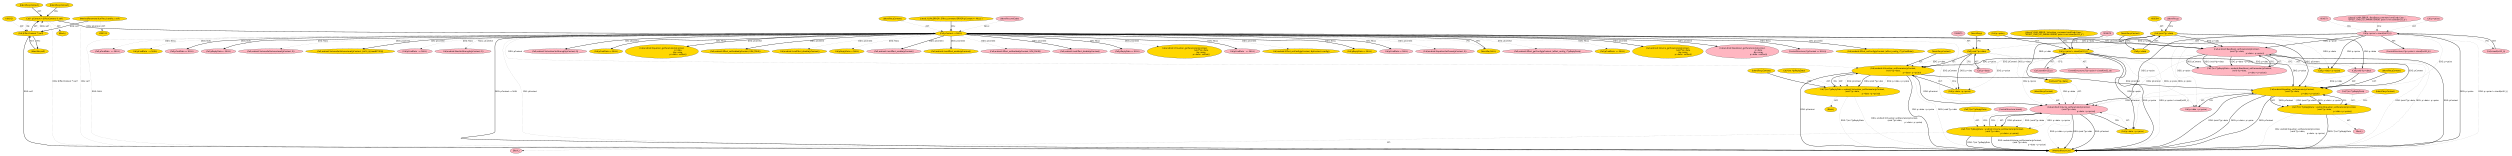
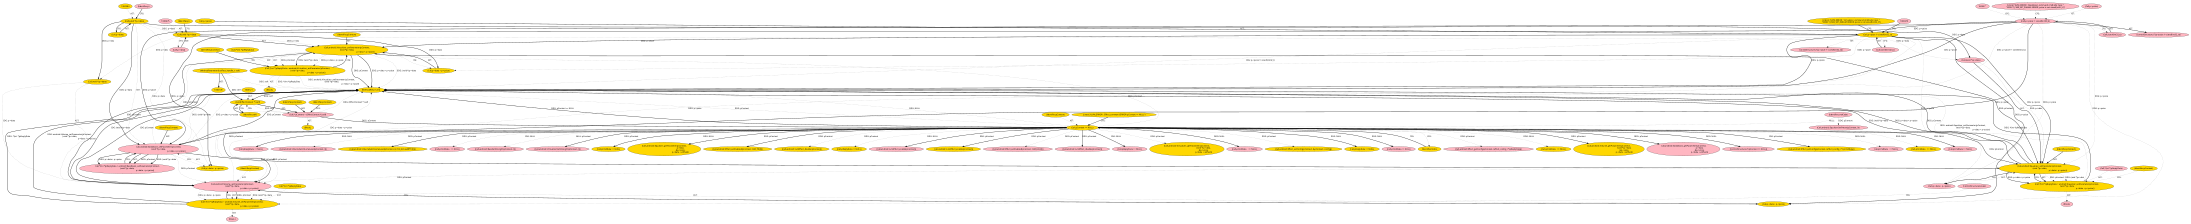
node "(Call,* pContext = (EffectContext *) self)": fillcolor gold -> lightpink
edge "(MethodParameterIn,effect_handle_t  self)" -> "1000109": style dotted -> bold
edge "(Call,pContext == NULL)" -> "(Call,android::EqualizerSetPreset(pContext, 0))": now "(Identifier,cmdCode)" -> "(Call,android::EqualizerSetPreset(pContext, 0))"
edge "(Call,(EffectContext *) self)" -> "(MethodReturn,int)": reversed
